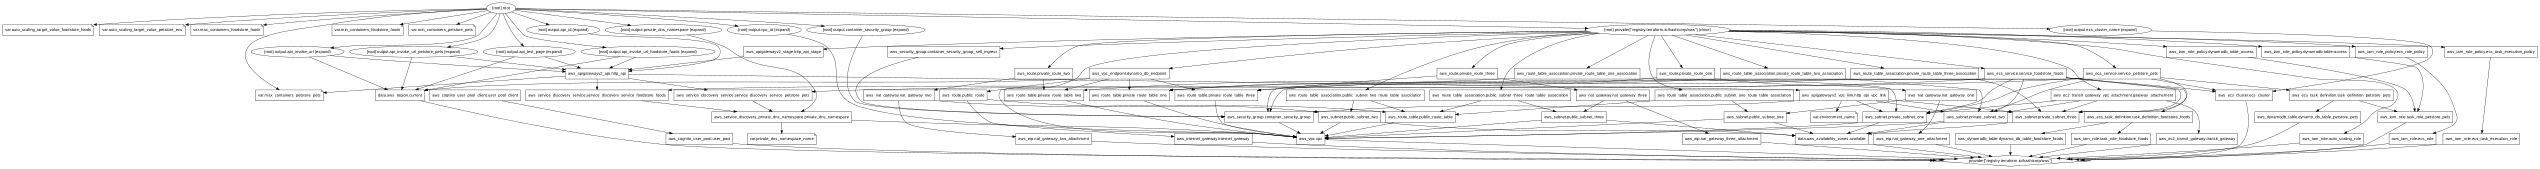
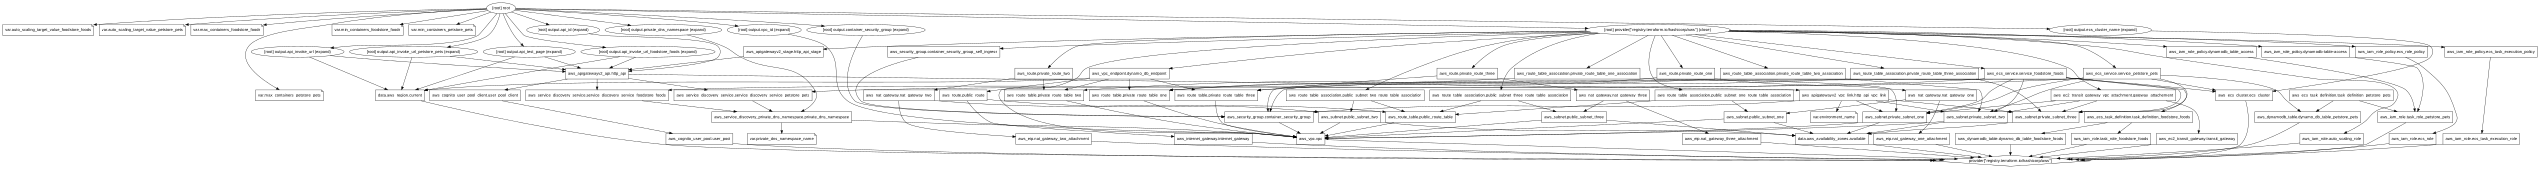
node "var.auto_scaling_target_value_petstore_ecs": label "var.auto_scaling_target_value_petstore_ecs" -> "var.auto_scaling_target_value_petstore_pets"
edge "aws_apigatewayv2_api.http_api" -> "var.max_containers_petstore_pets": now "aws_apigatewayv2_api.http_api" -> "aws_cognito_user_pool_client.user_pool_client"
edge "aws_ecs_service.service_petstore_pets" -> "aws_ecs_task_definition.task_definition_petstore_pets": now "aws_ecs_service.service_petstore_pets" -> "aws_dynamodb_table.dynamo_db_table_petstore_pets"
